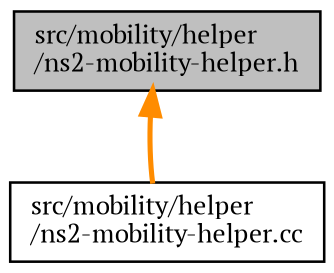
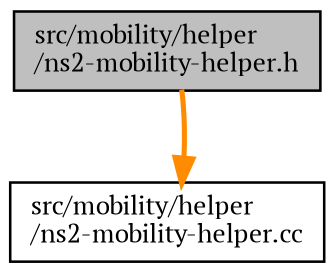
edge "src/mobility/helper /ns2-mobility-helper.cc" -> "src/mobility/helper /ns2-mobility-helper.h": reversed
